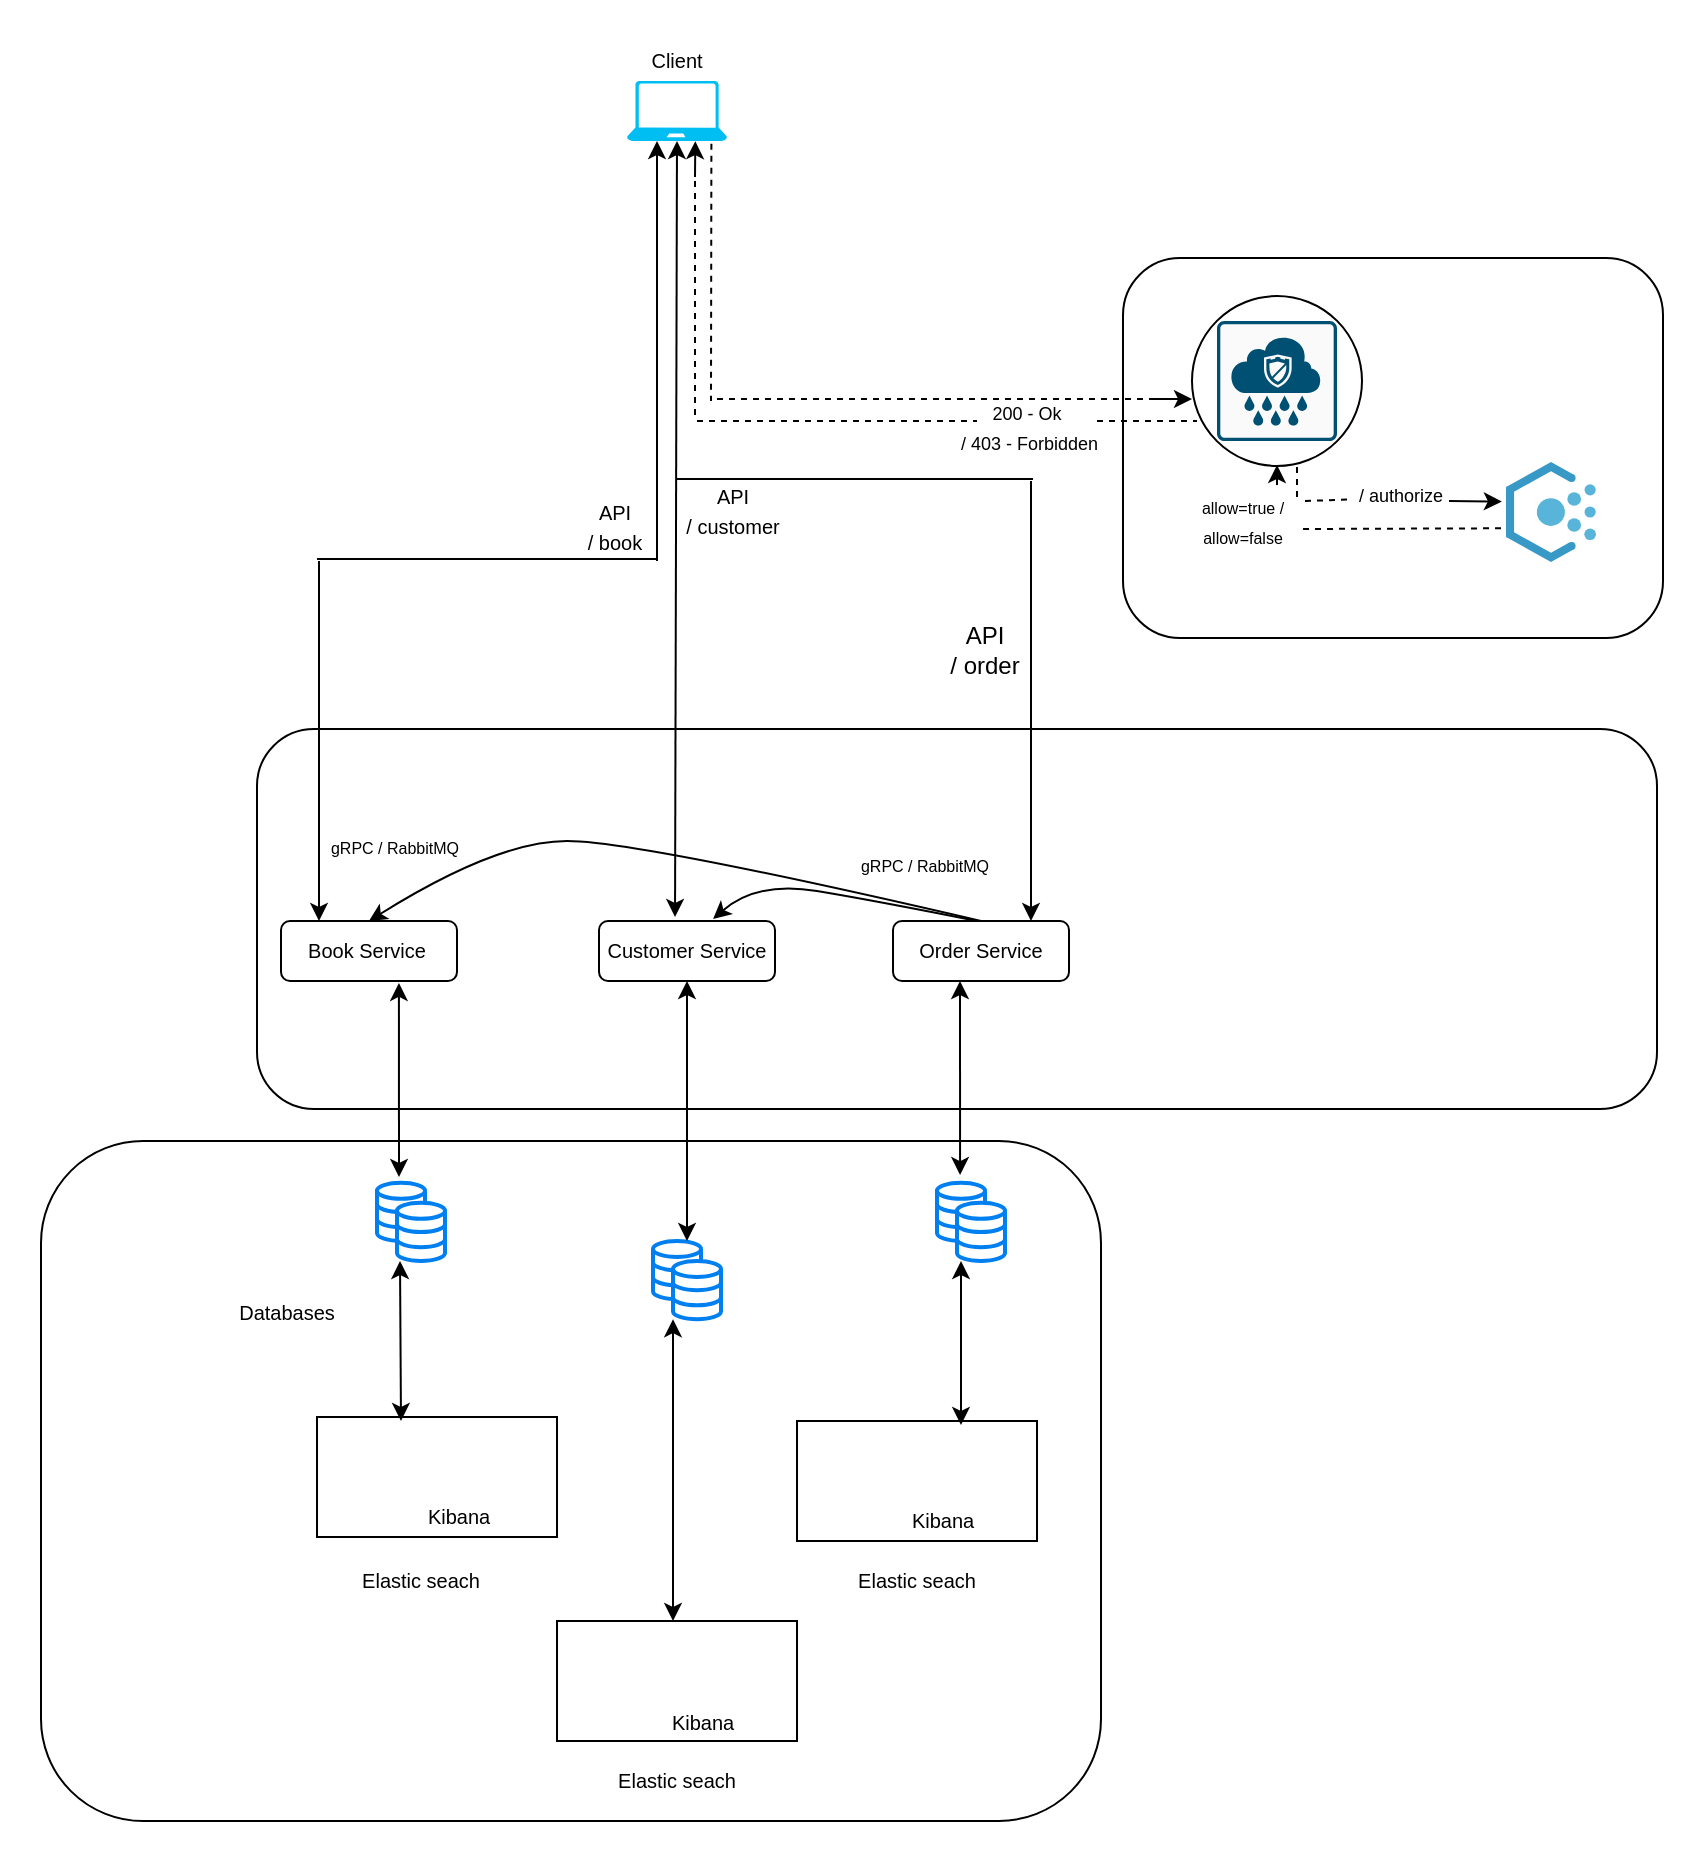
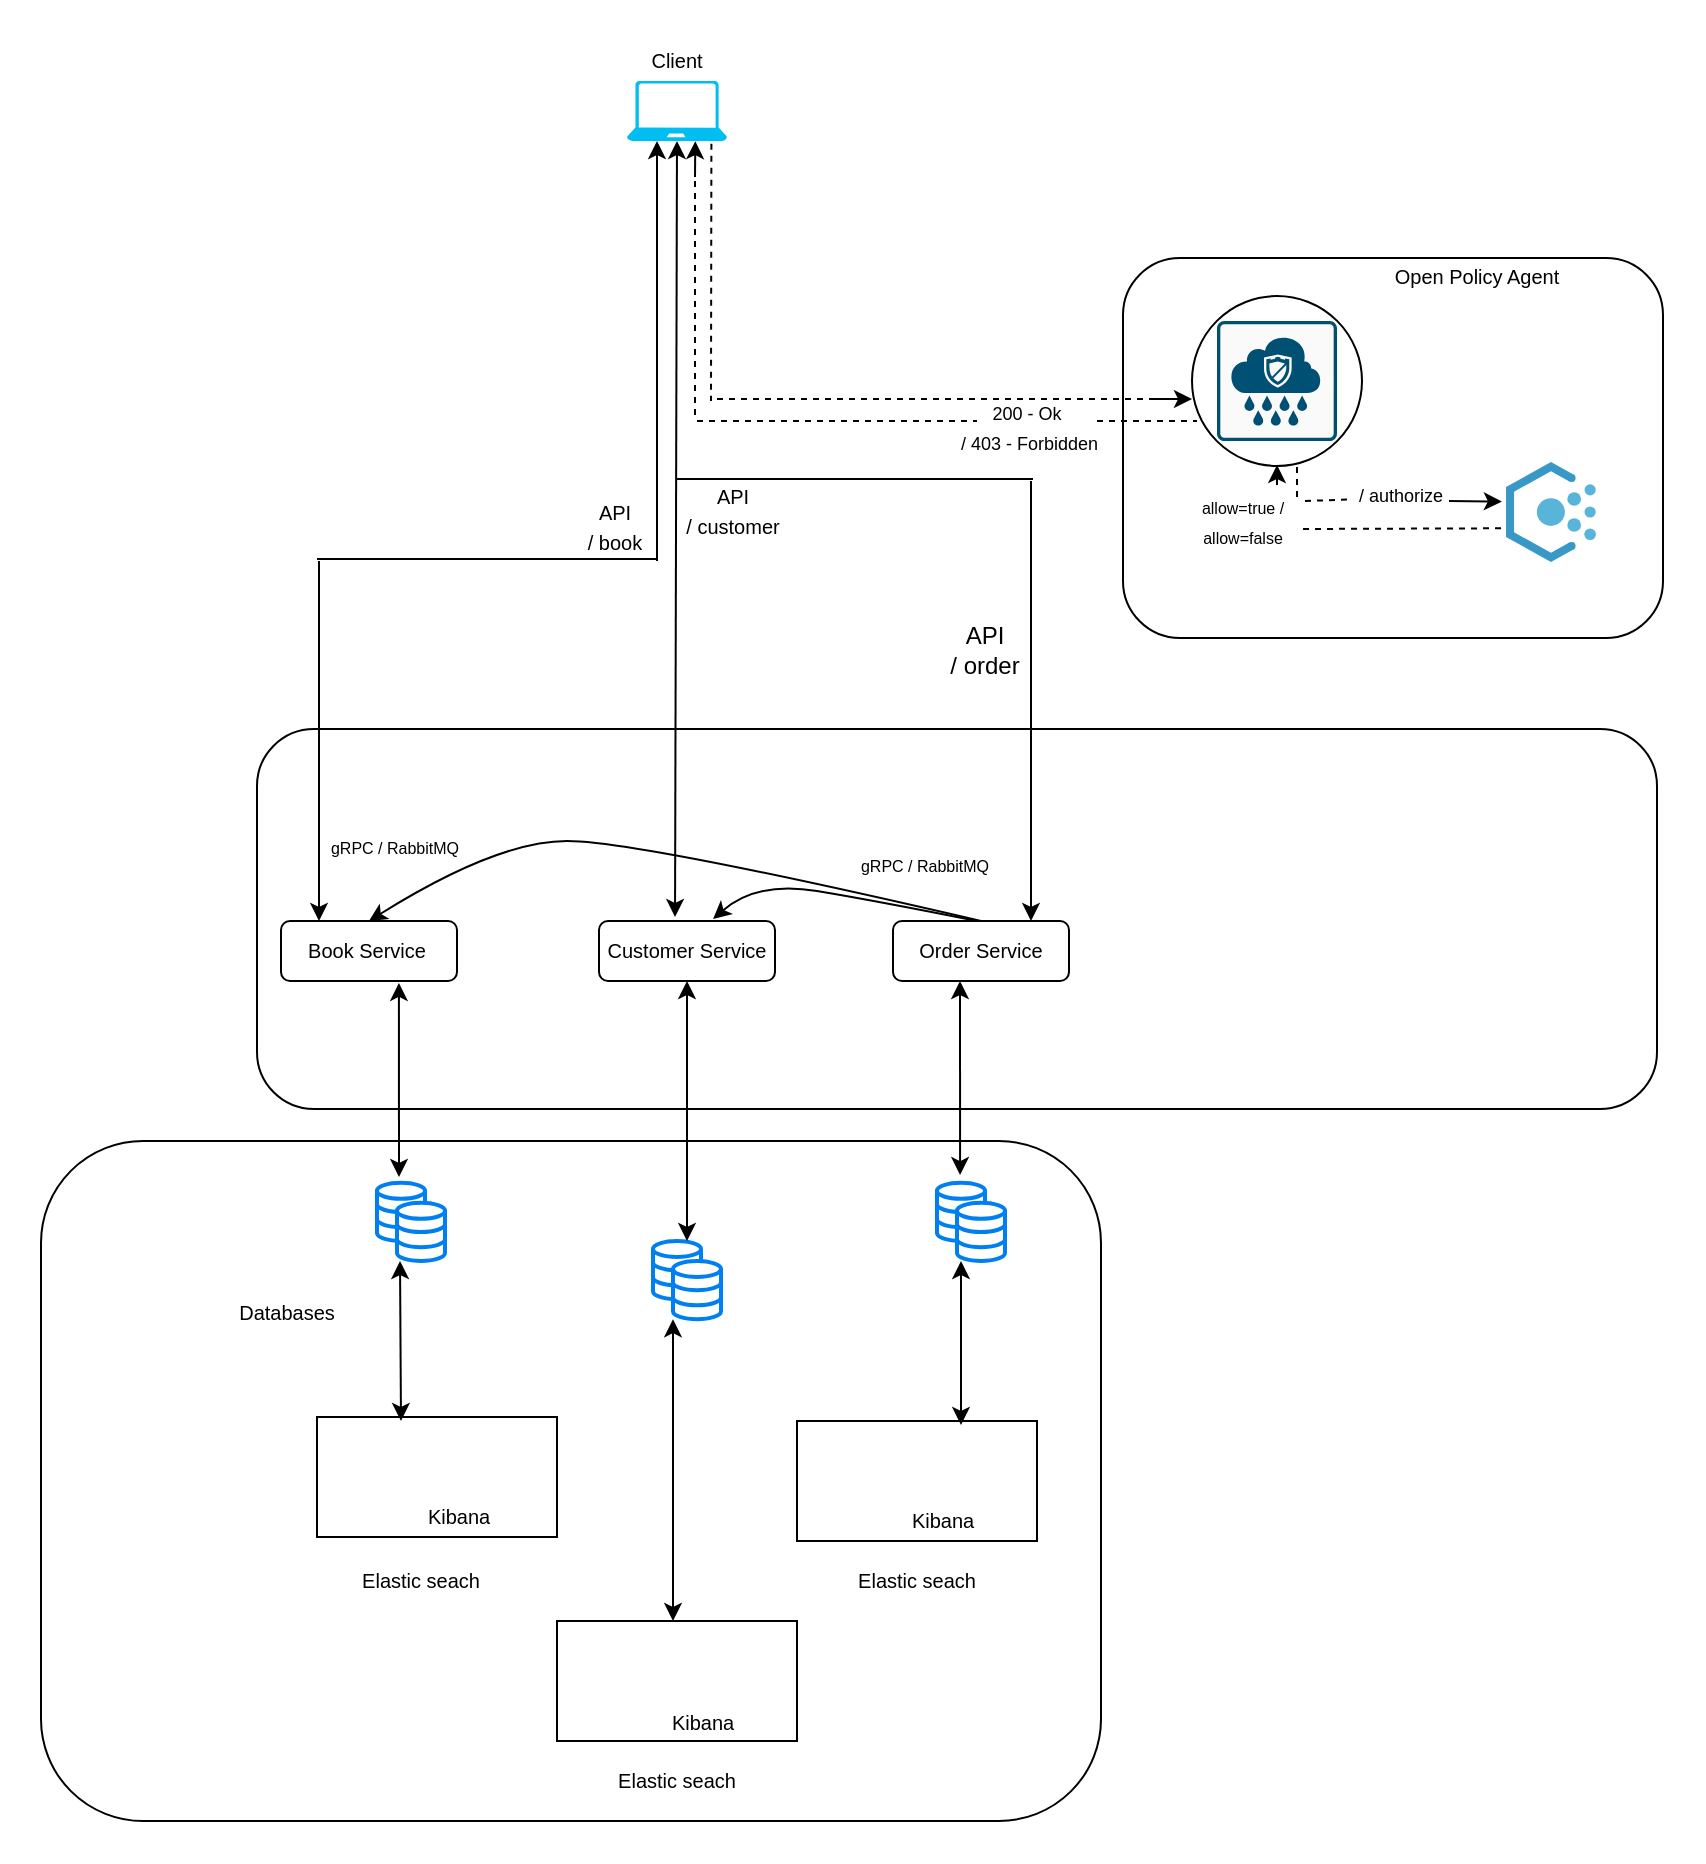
node "Open Policy Agent": added
